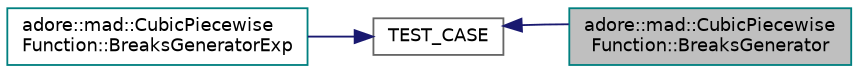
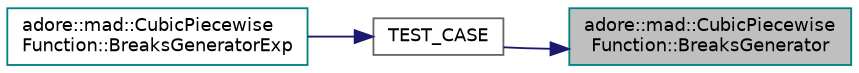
edge "adore::mad::CubicPiecewise Function::BreaksGenerator" -> "TEST_CASE": reversed
